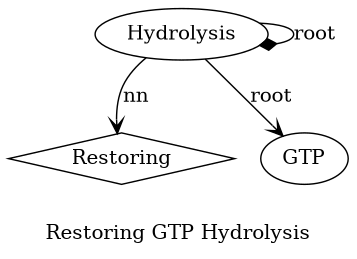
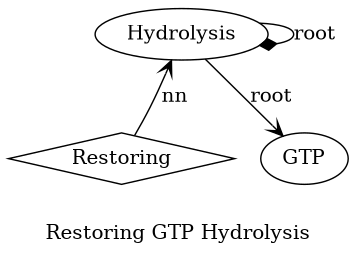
edge "Hydrolysis" -> "Restoring": reversed
